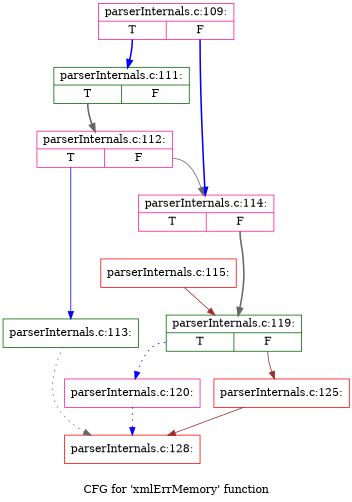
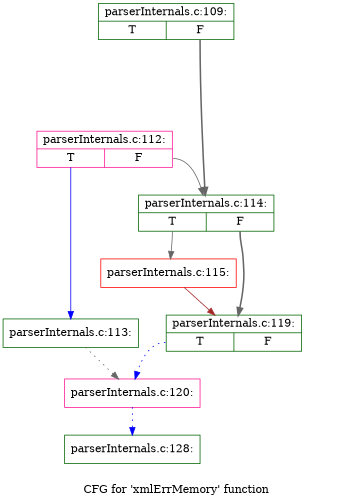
node "parserInternals.c:109:": color deeppink -> darkgreen
node "parserInternals.c:111:": removed
edge "parserInternals.c:109:" -> "parserInternals.c:114:": color blue -> gray40
node "parserInternals.c:114:": color deeppink -> darkgreen
edge "parserInternals.c:114:" -> "parserInternals.c:115:": added
node "parserInternals.c:125:": removed
edge "parserInternals.c:113:" -> "parserInternals.c:128:": now "parserInternals.c:113:" -> "parserInternals.c:120:"
node "parserInternals.c:128:": color red -> darkgreen
